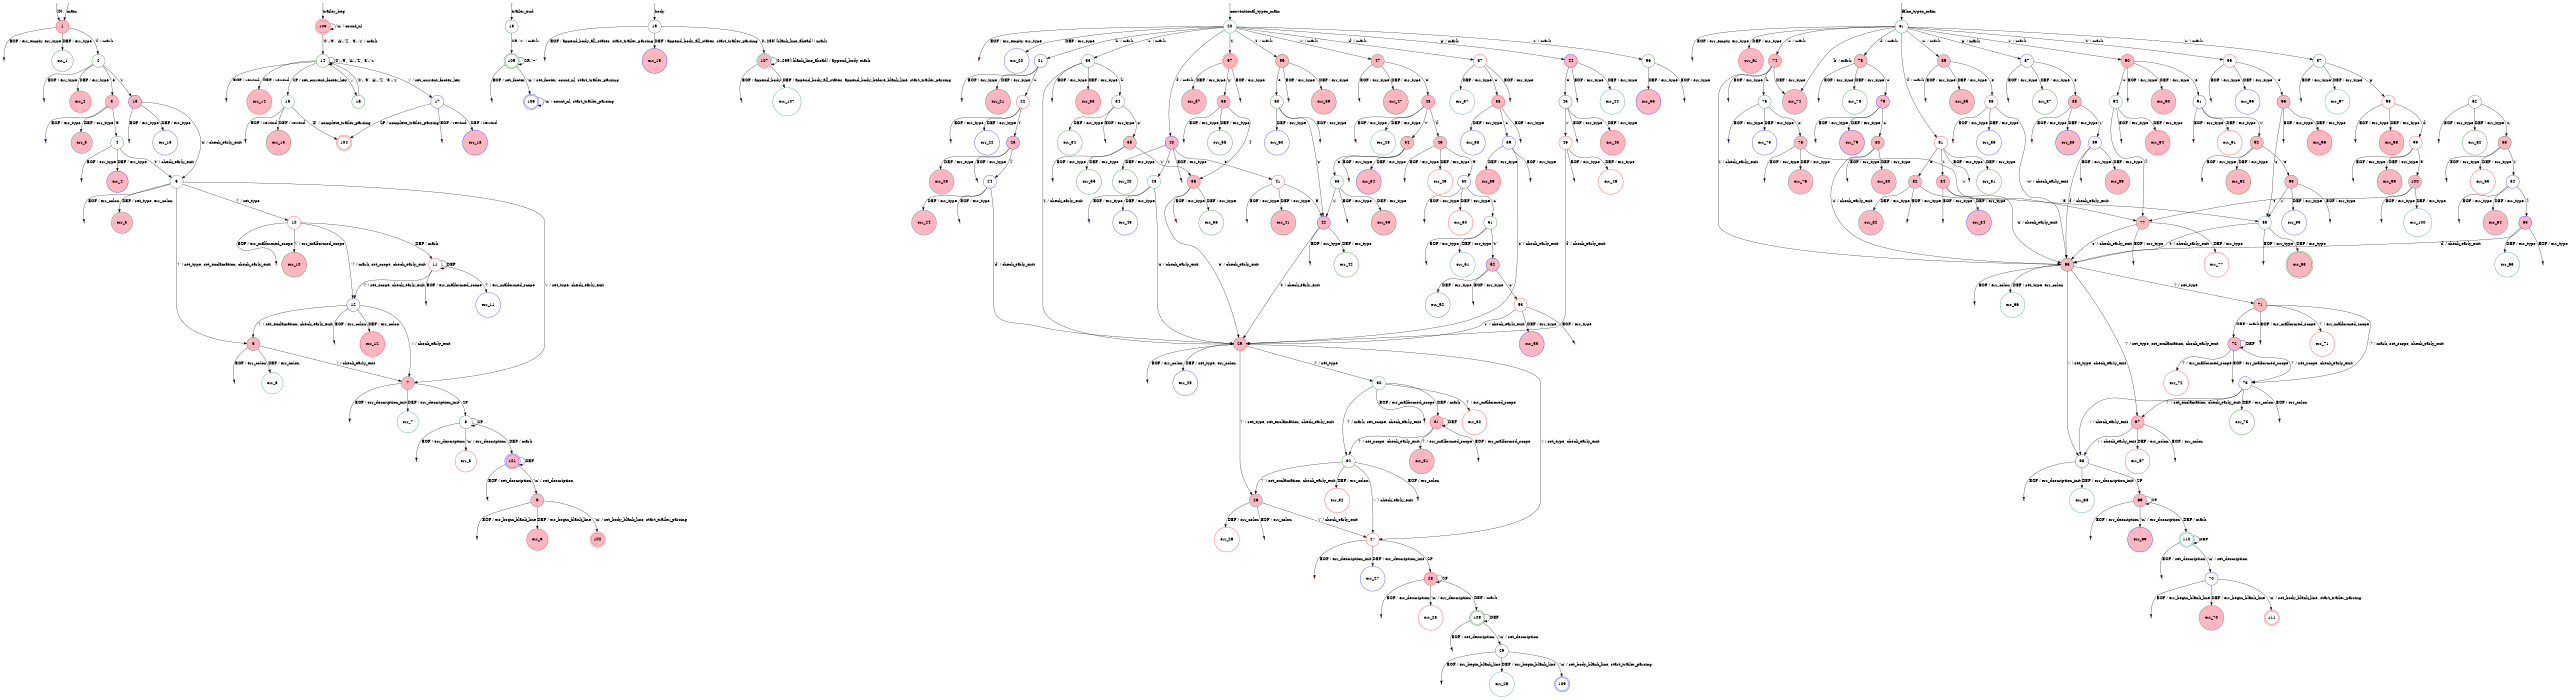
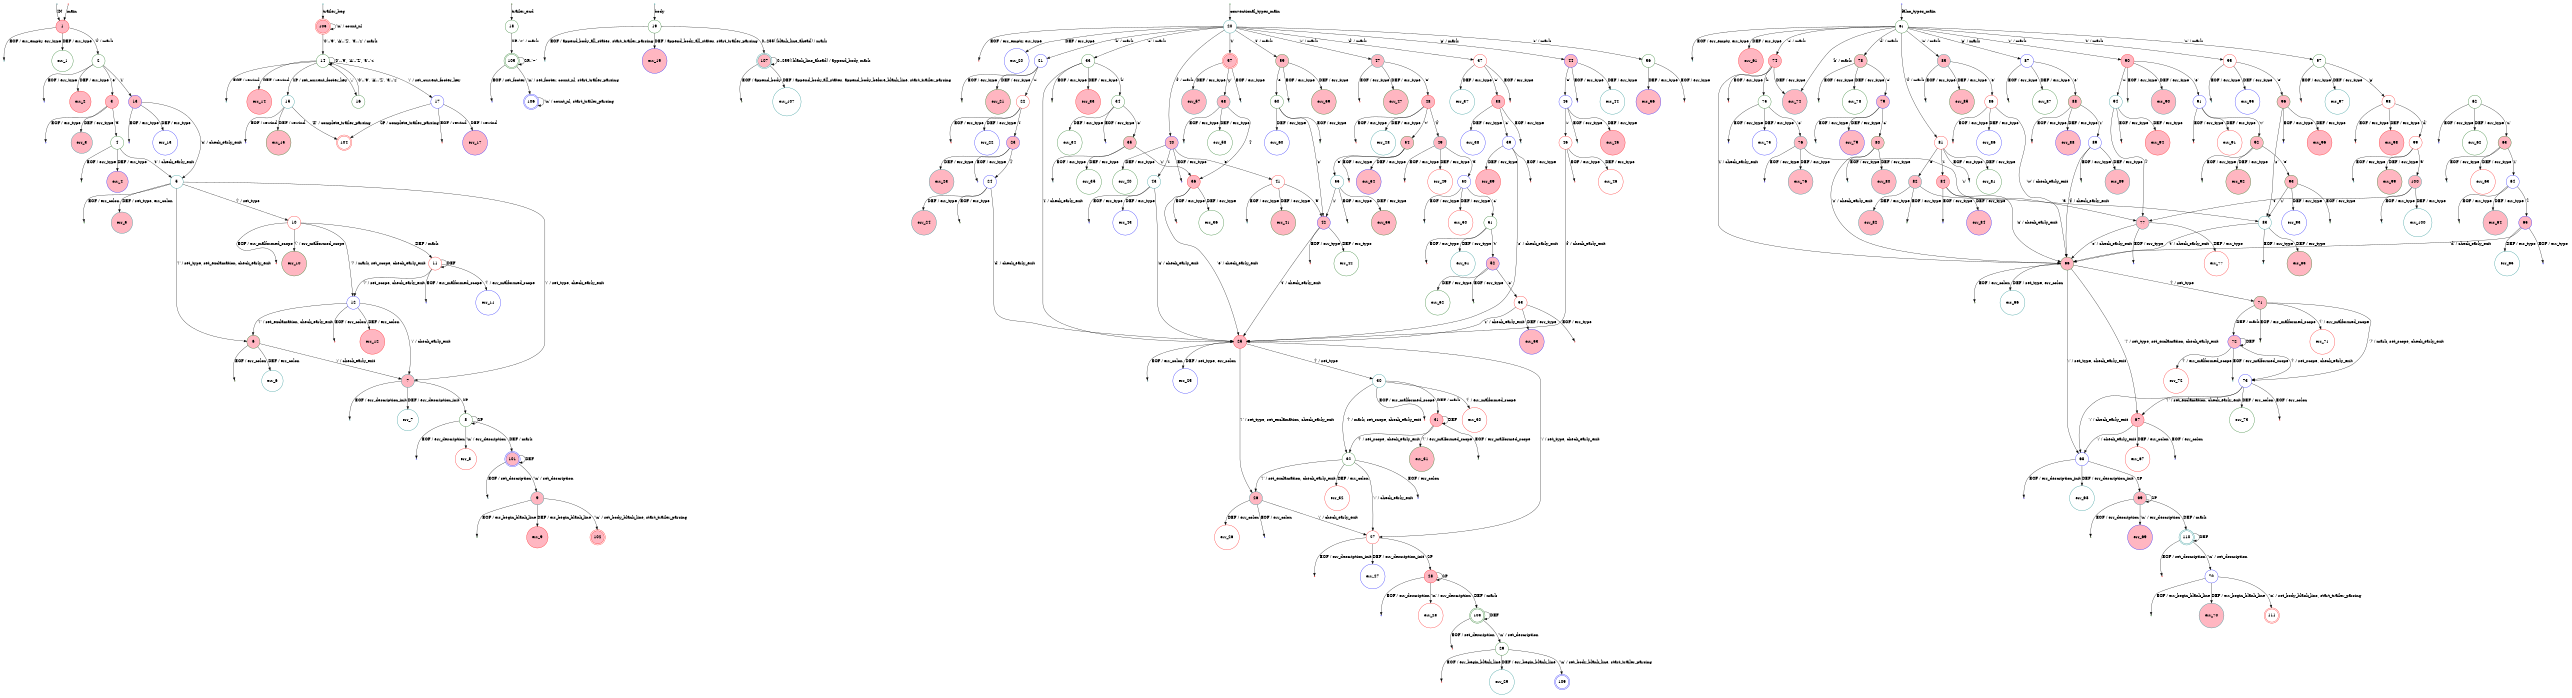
node "err_18": label "err_18" -> "err_17"
node "err_83": shape doublecircle -> circle
